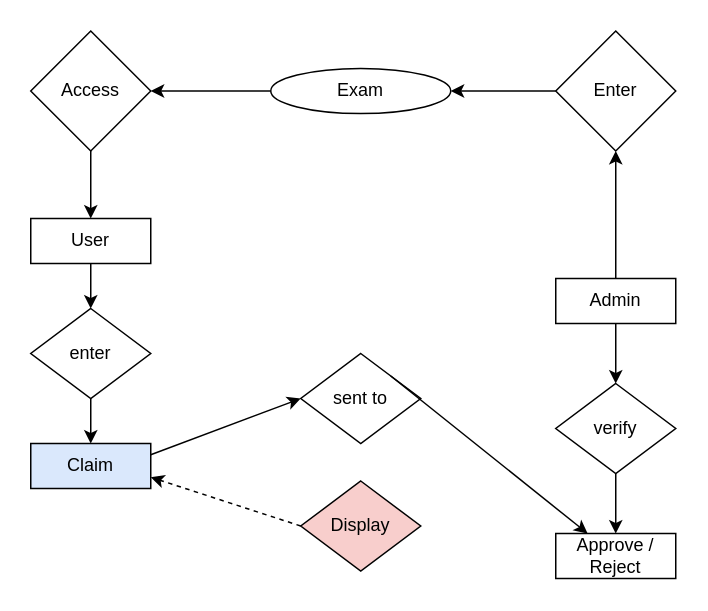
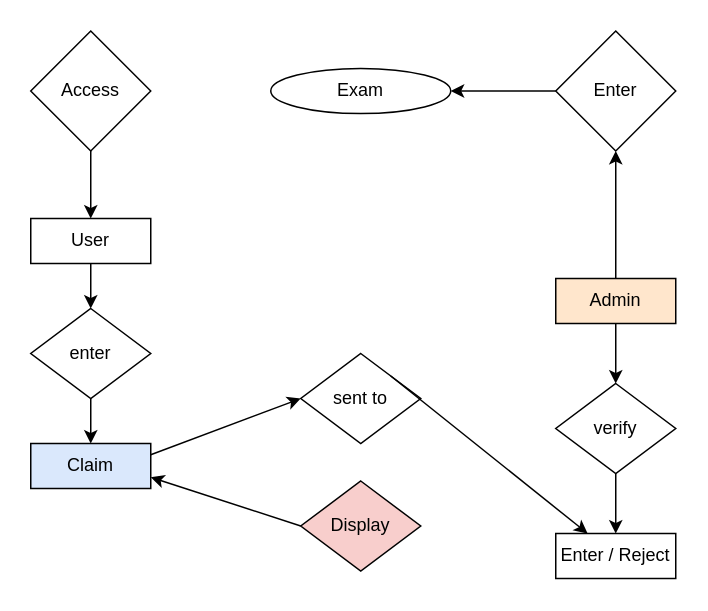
edge "Exam" -> "Access": removed
node "Admin": fillcolor #ffffff -> #ffe6cc
edge "Display" -> "Claim": style dashed -> solid
node "Approve / Reject": label "Approve / Reject" -> "Enter / Reject"
